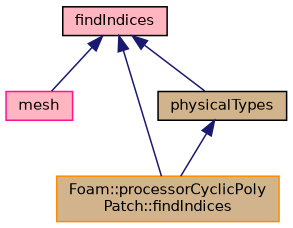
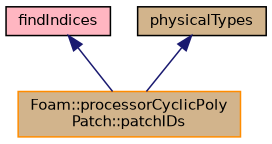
edge "physicalTypes" -> "findIndices": removed
node "mesh": removed
node "Foam::processorCyclicPoly Patch::findIndices": label "Foam::processorCyclicPoly Patch::findIndices" -> "Foam::processorCyclicPoly Patch::patchIDs"
